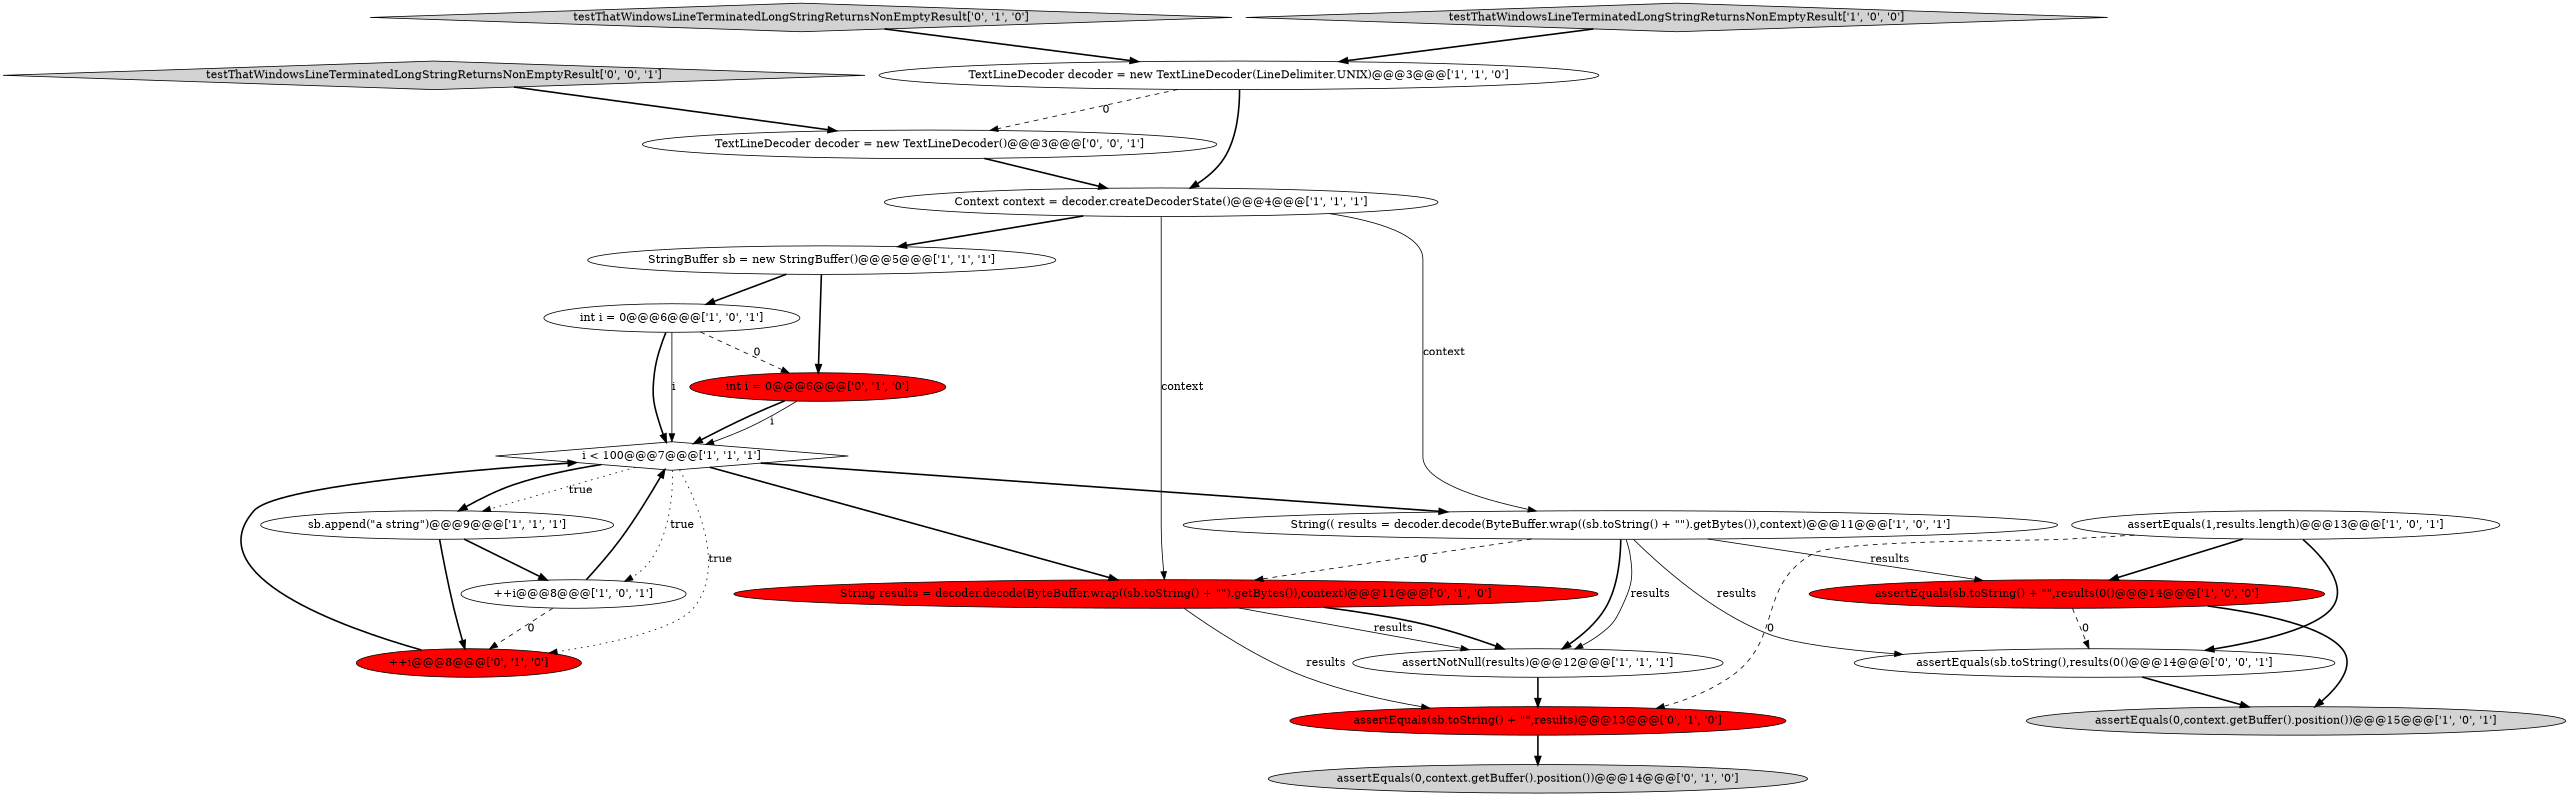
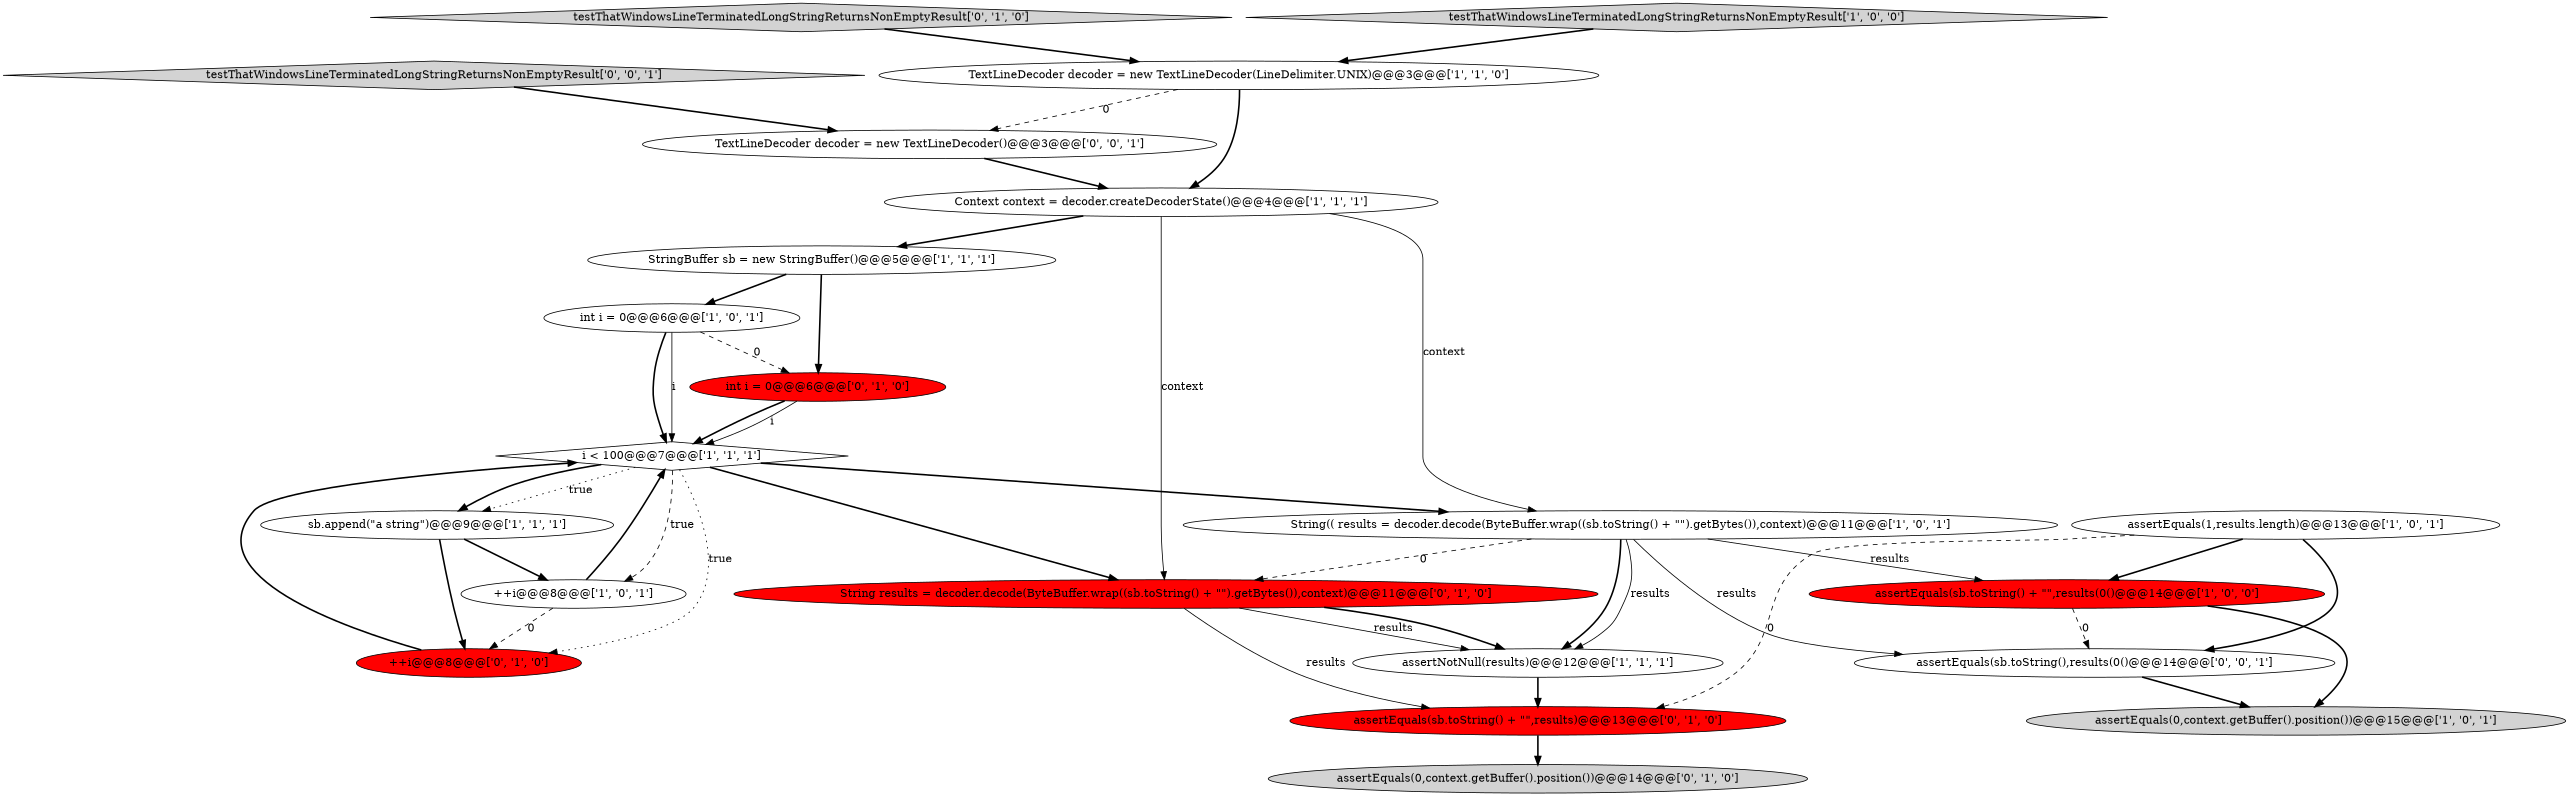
edge "i < 100@@@7@@@['1', '1', '1']" -> "++i@@@8@@@['1', '0', '1']": style dotted -> dashed
